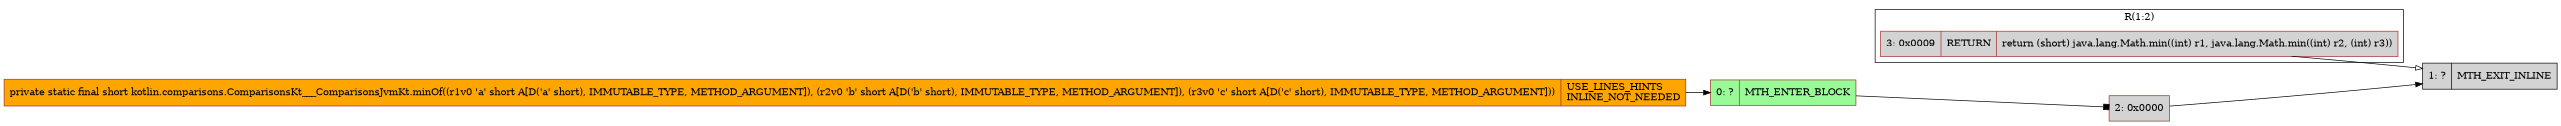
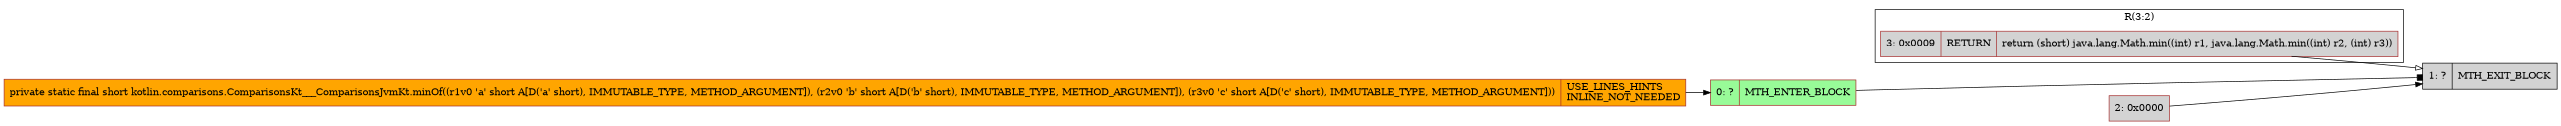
cluster "R(1:2)": label "R(1:2)" -> "R(3:2)"
node "1: ?": text "MTH_EXIT_INLINE" -> "MTH_EXIT_BLOCK"
edge "0: ?" -> "2: 0x0000": now "0: ?" -> "1: ?"
